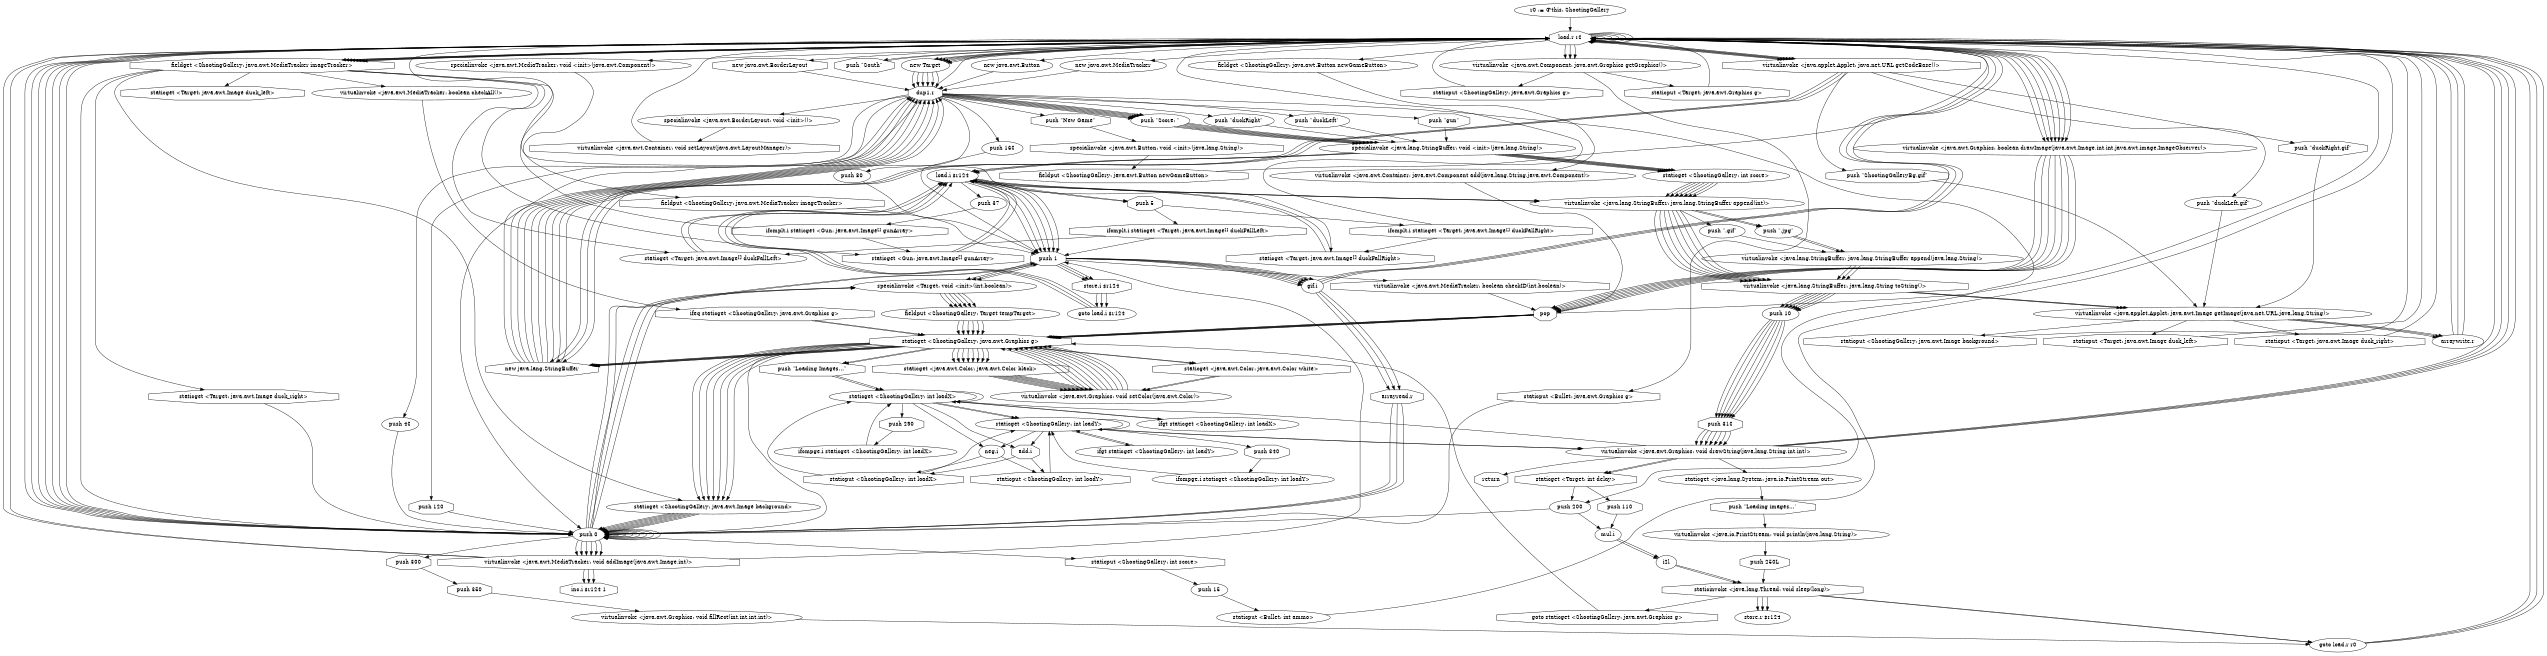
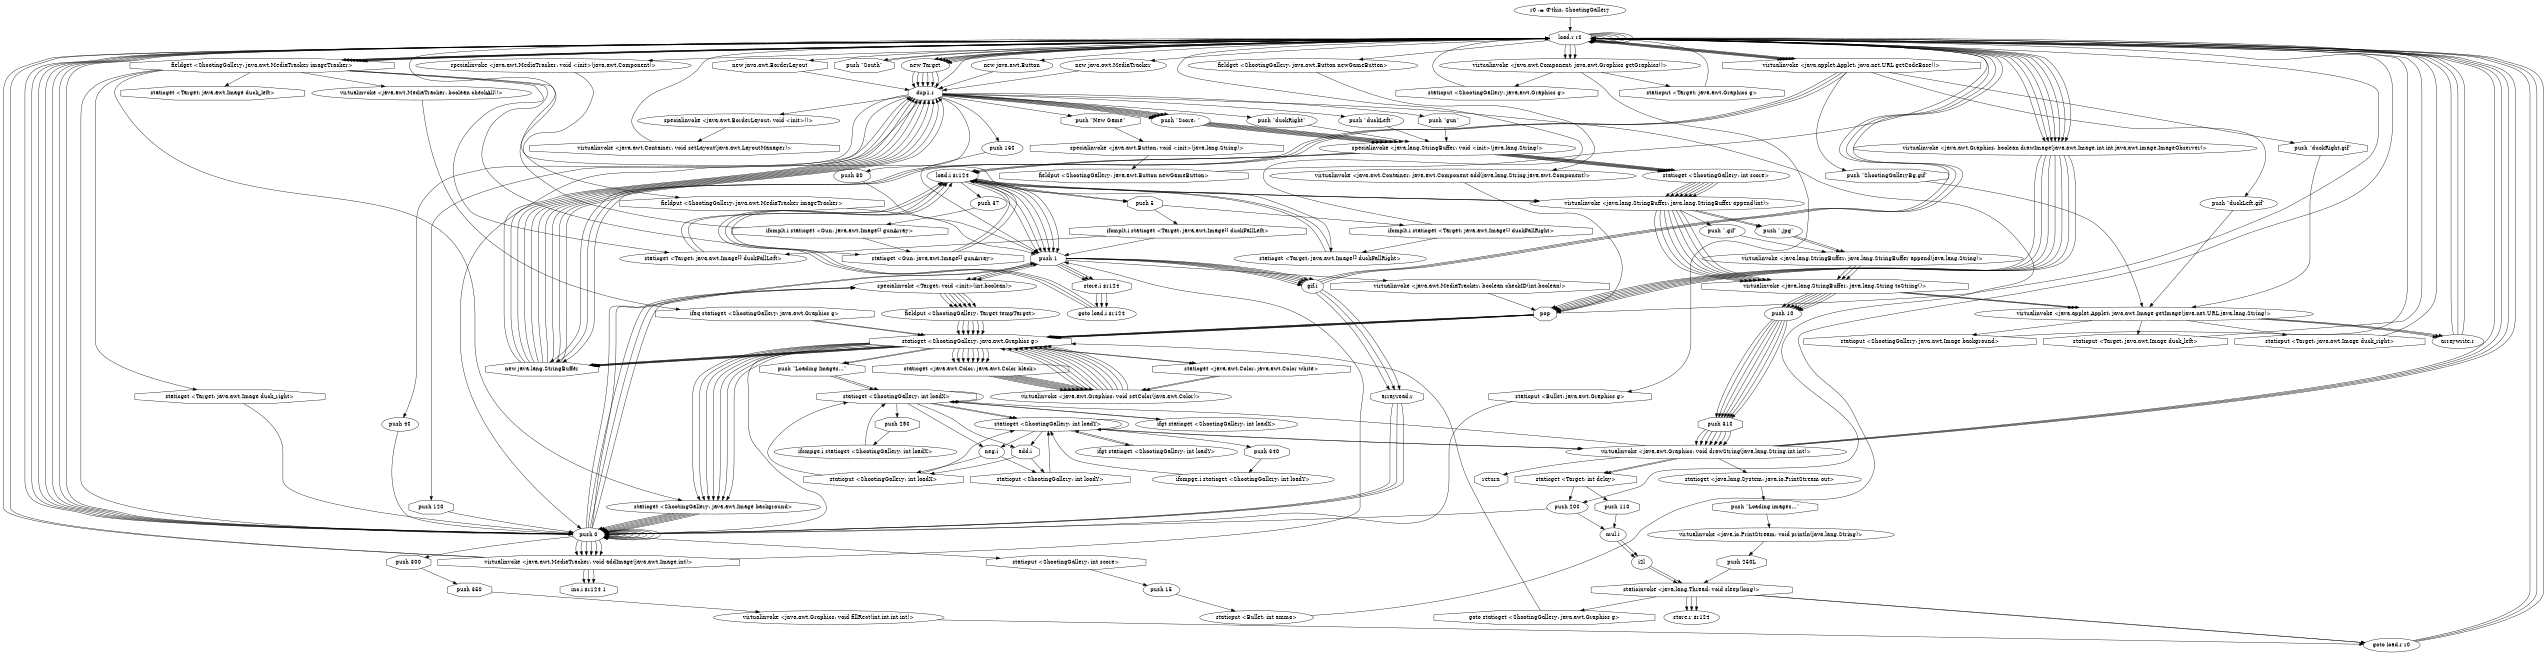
node "staticget <Target: java.awt.Image[] duckFallRight>": shape octagon -> ellipse
node "staticget <ShootingGallery: int loadX>": shape ellipse -> octagon
